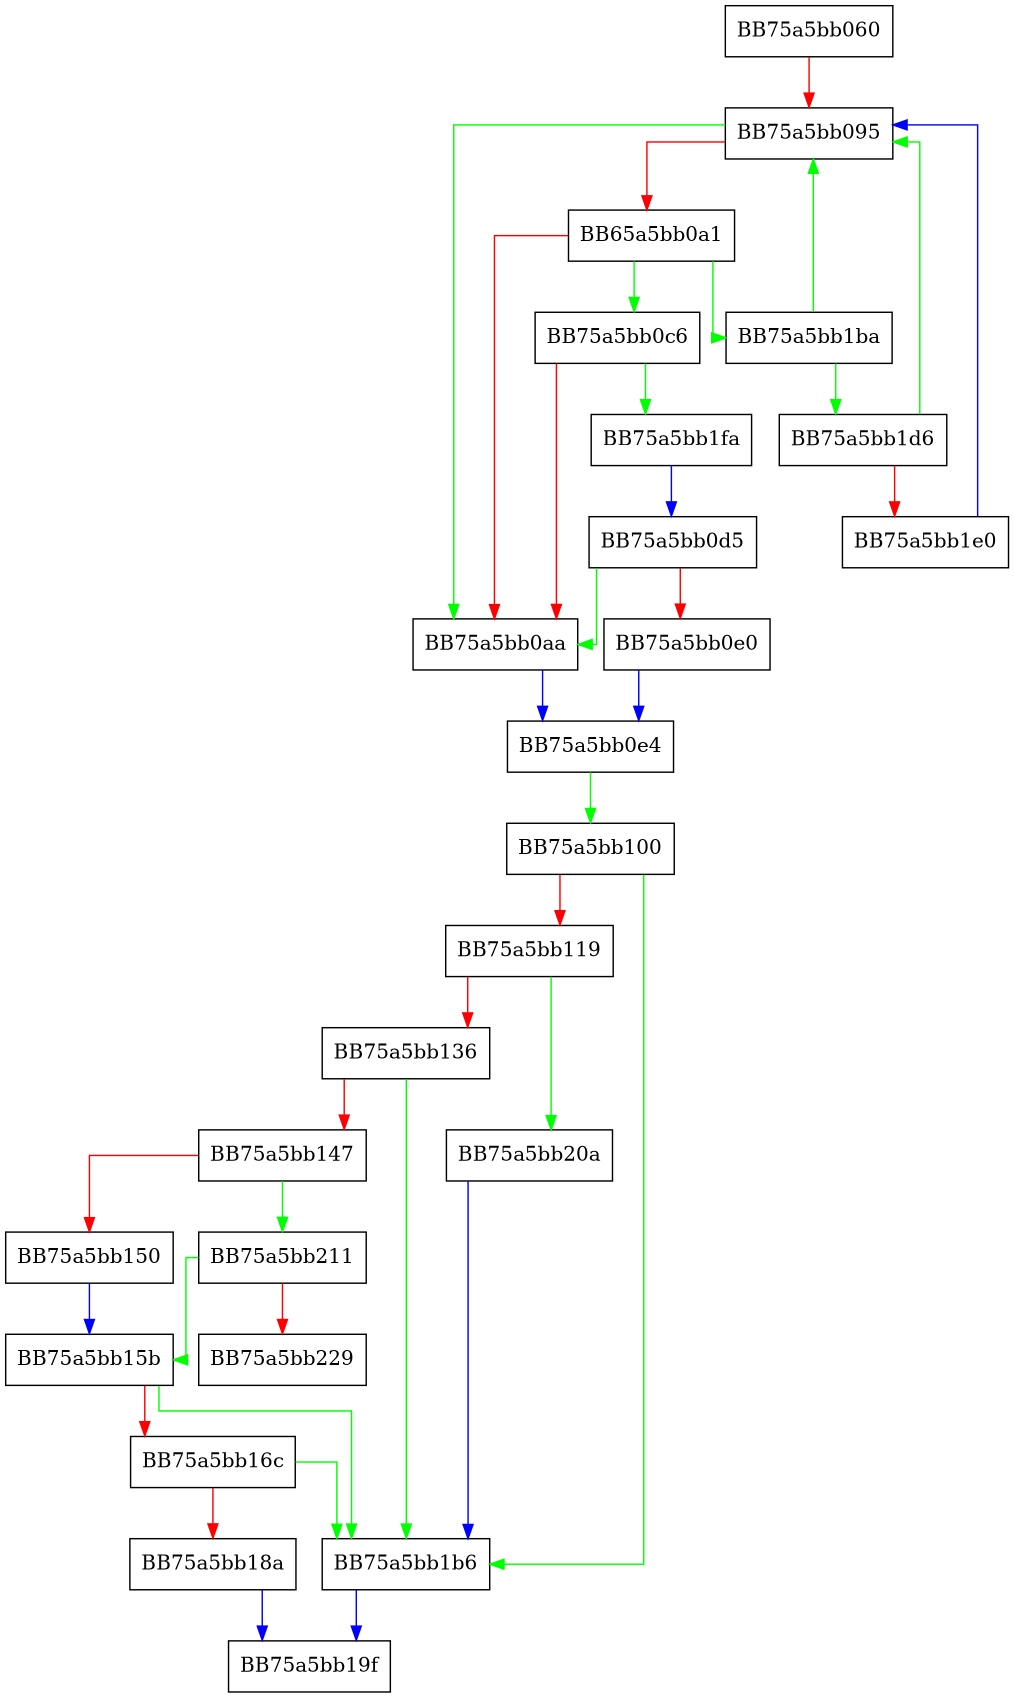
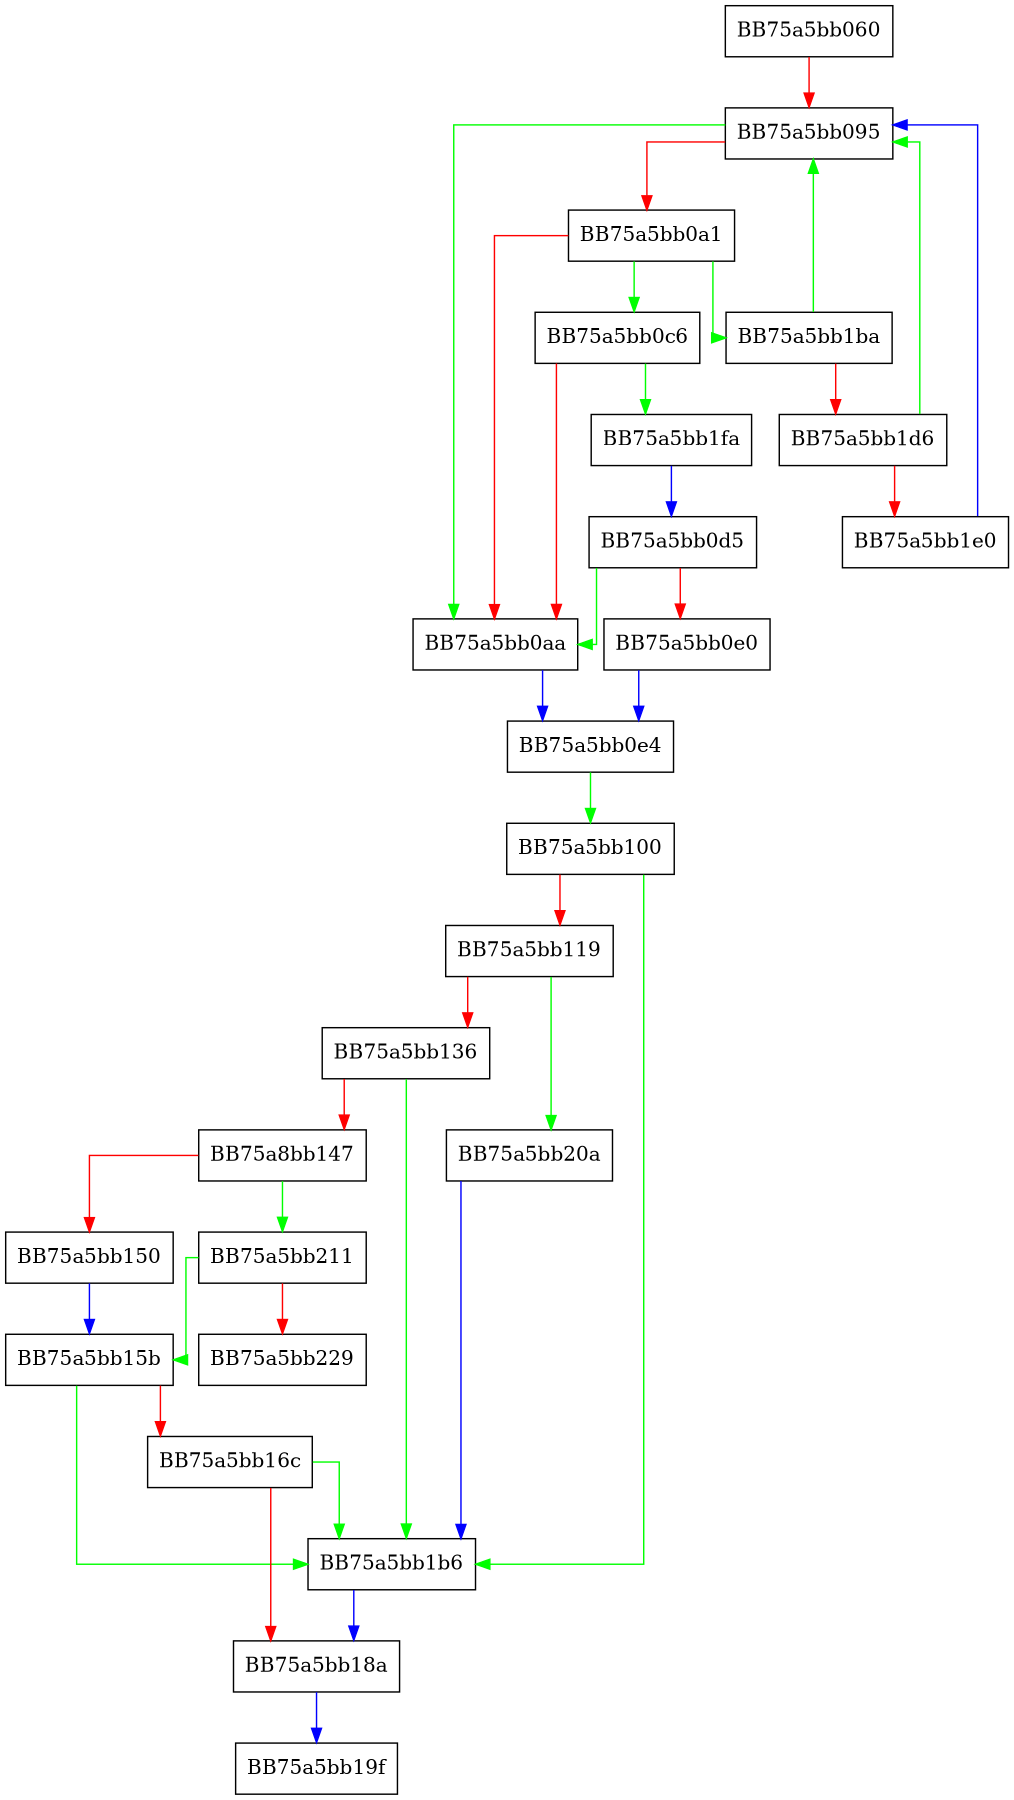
node "BB65a5bb0a1": label "BB65a5bb0a1" -> "BB75a5bb0a1"
edge "BB75a5bb1ba" -> "BB75a5bb1d6": color green -> red
node "BB75a5bb147": label "BB75a5bb147" -> "BB75a8bb147"
edge "BB75a5bb1b6" -> "BB75a5bb19f": now "BB75a5bb1b6" -> "BB75a5bb18a"
